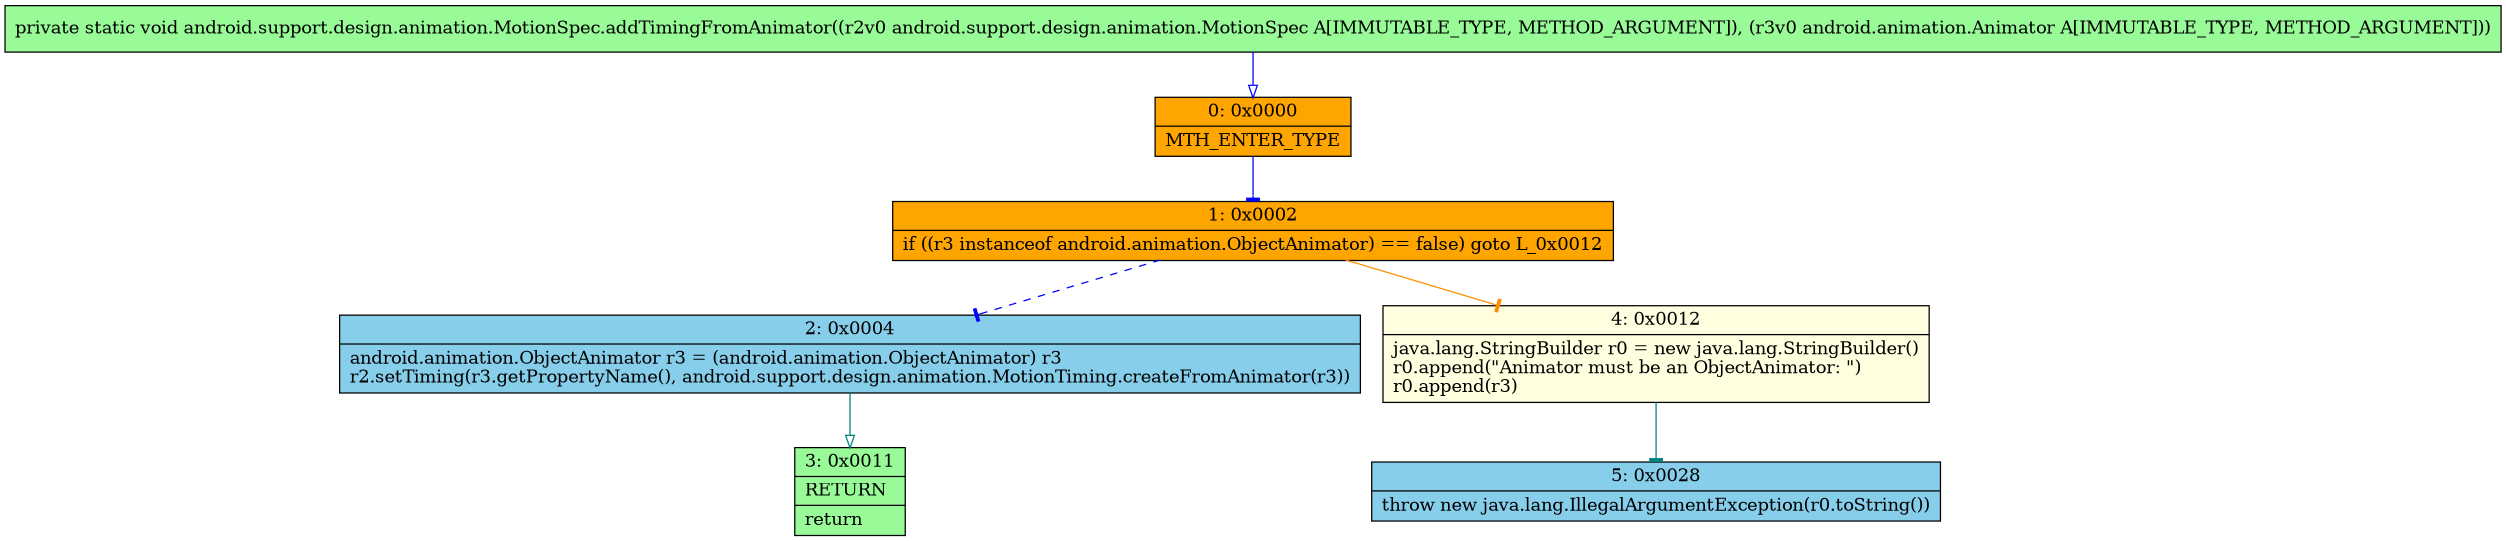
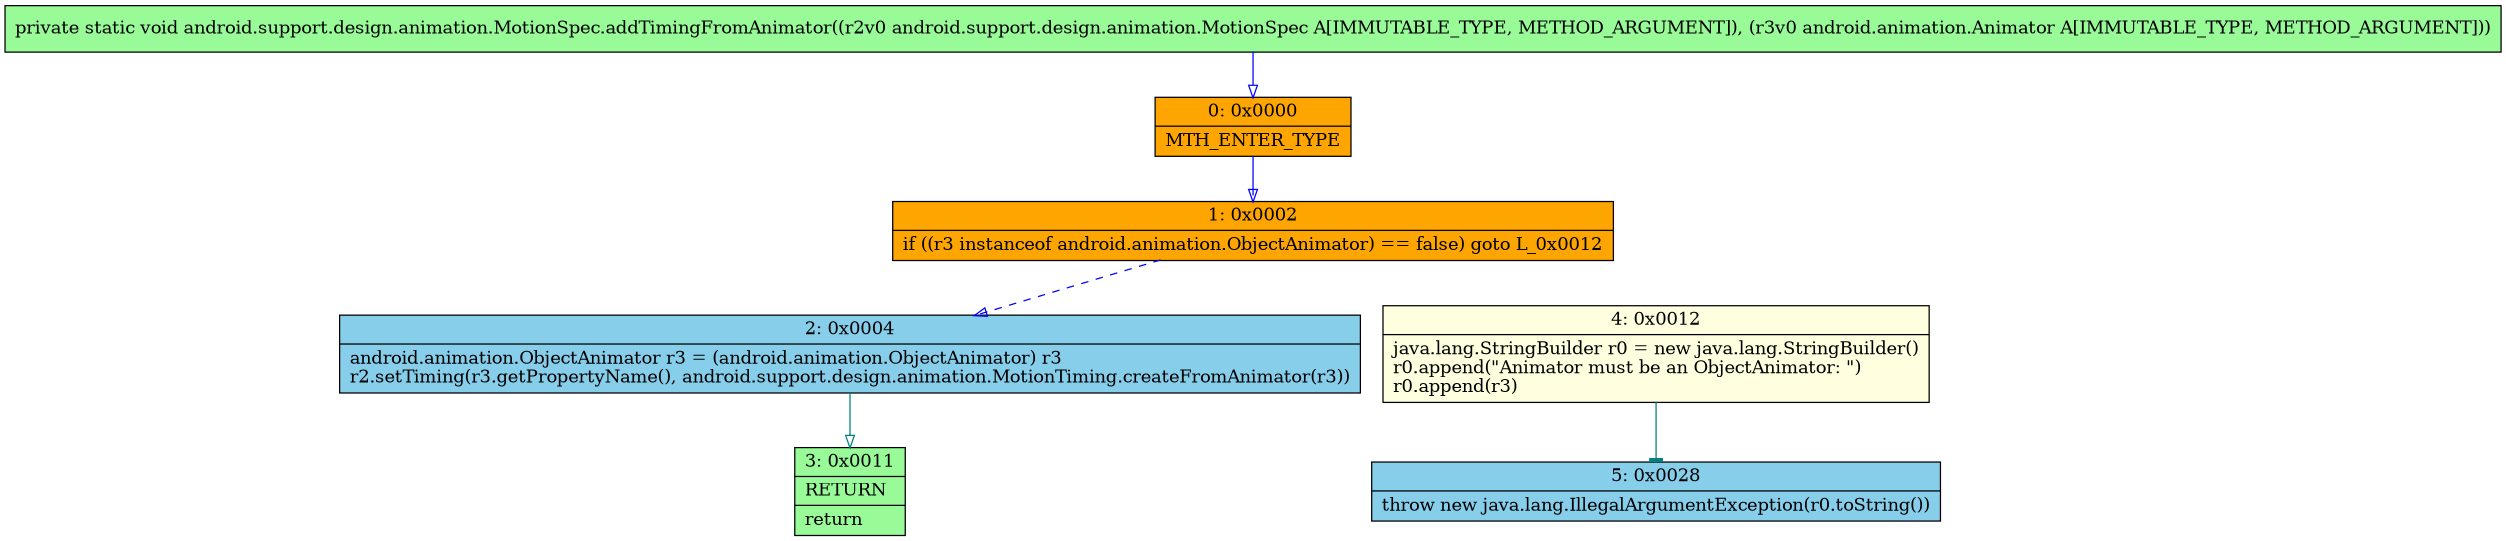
edge "0: 0x0000" -> "1: 0x0002": arrowhead tee -> onormal
edge "1: 0x0002" -> "4: 0x0012": removed
edge "1: 0x0002" -> "2: 0x0004": arrowhead tee -> onormal
